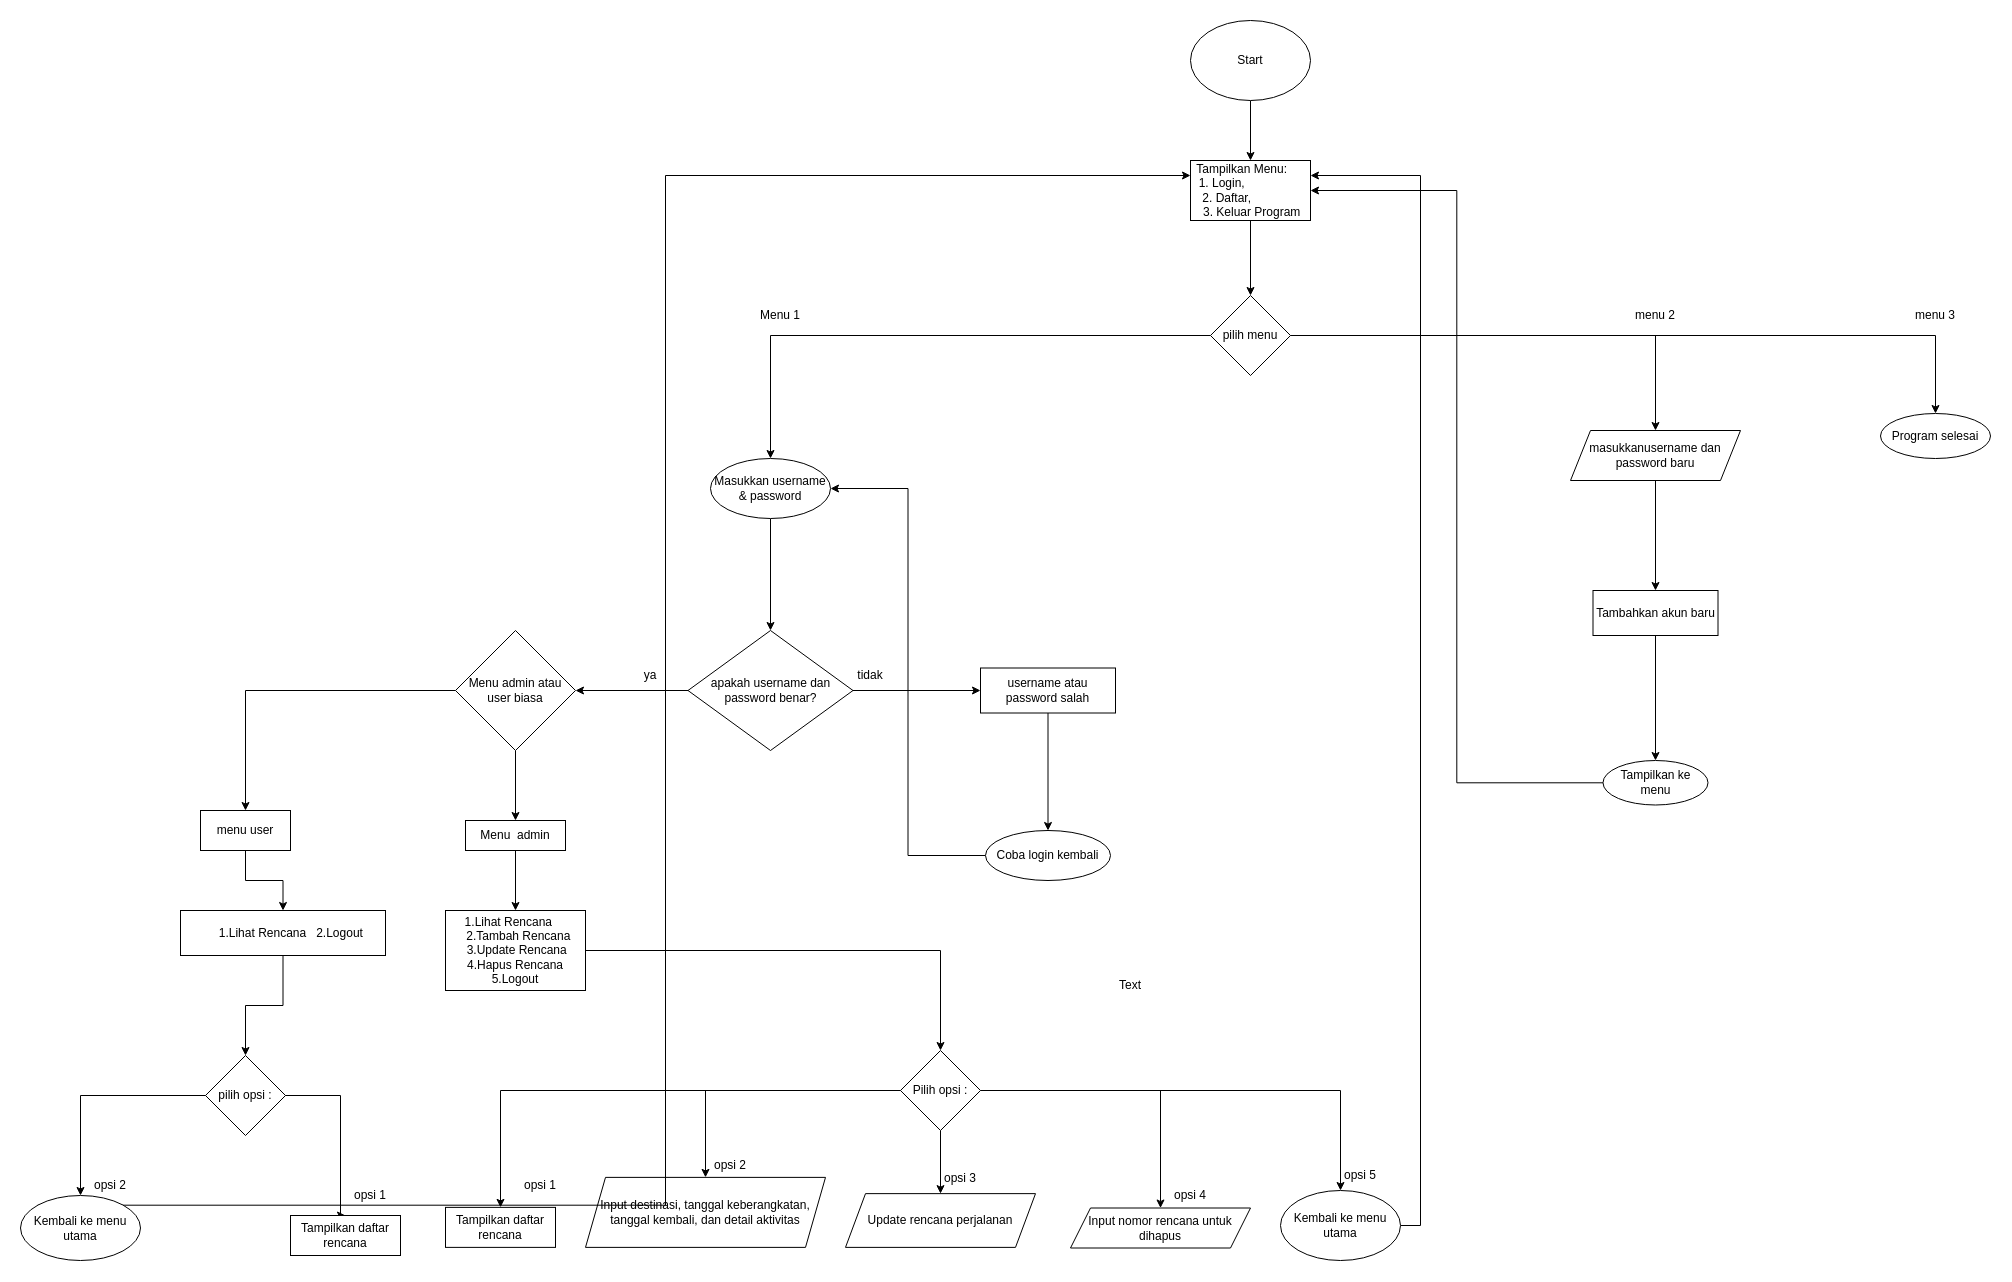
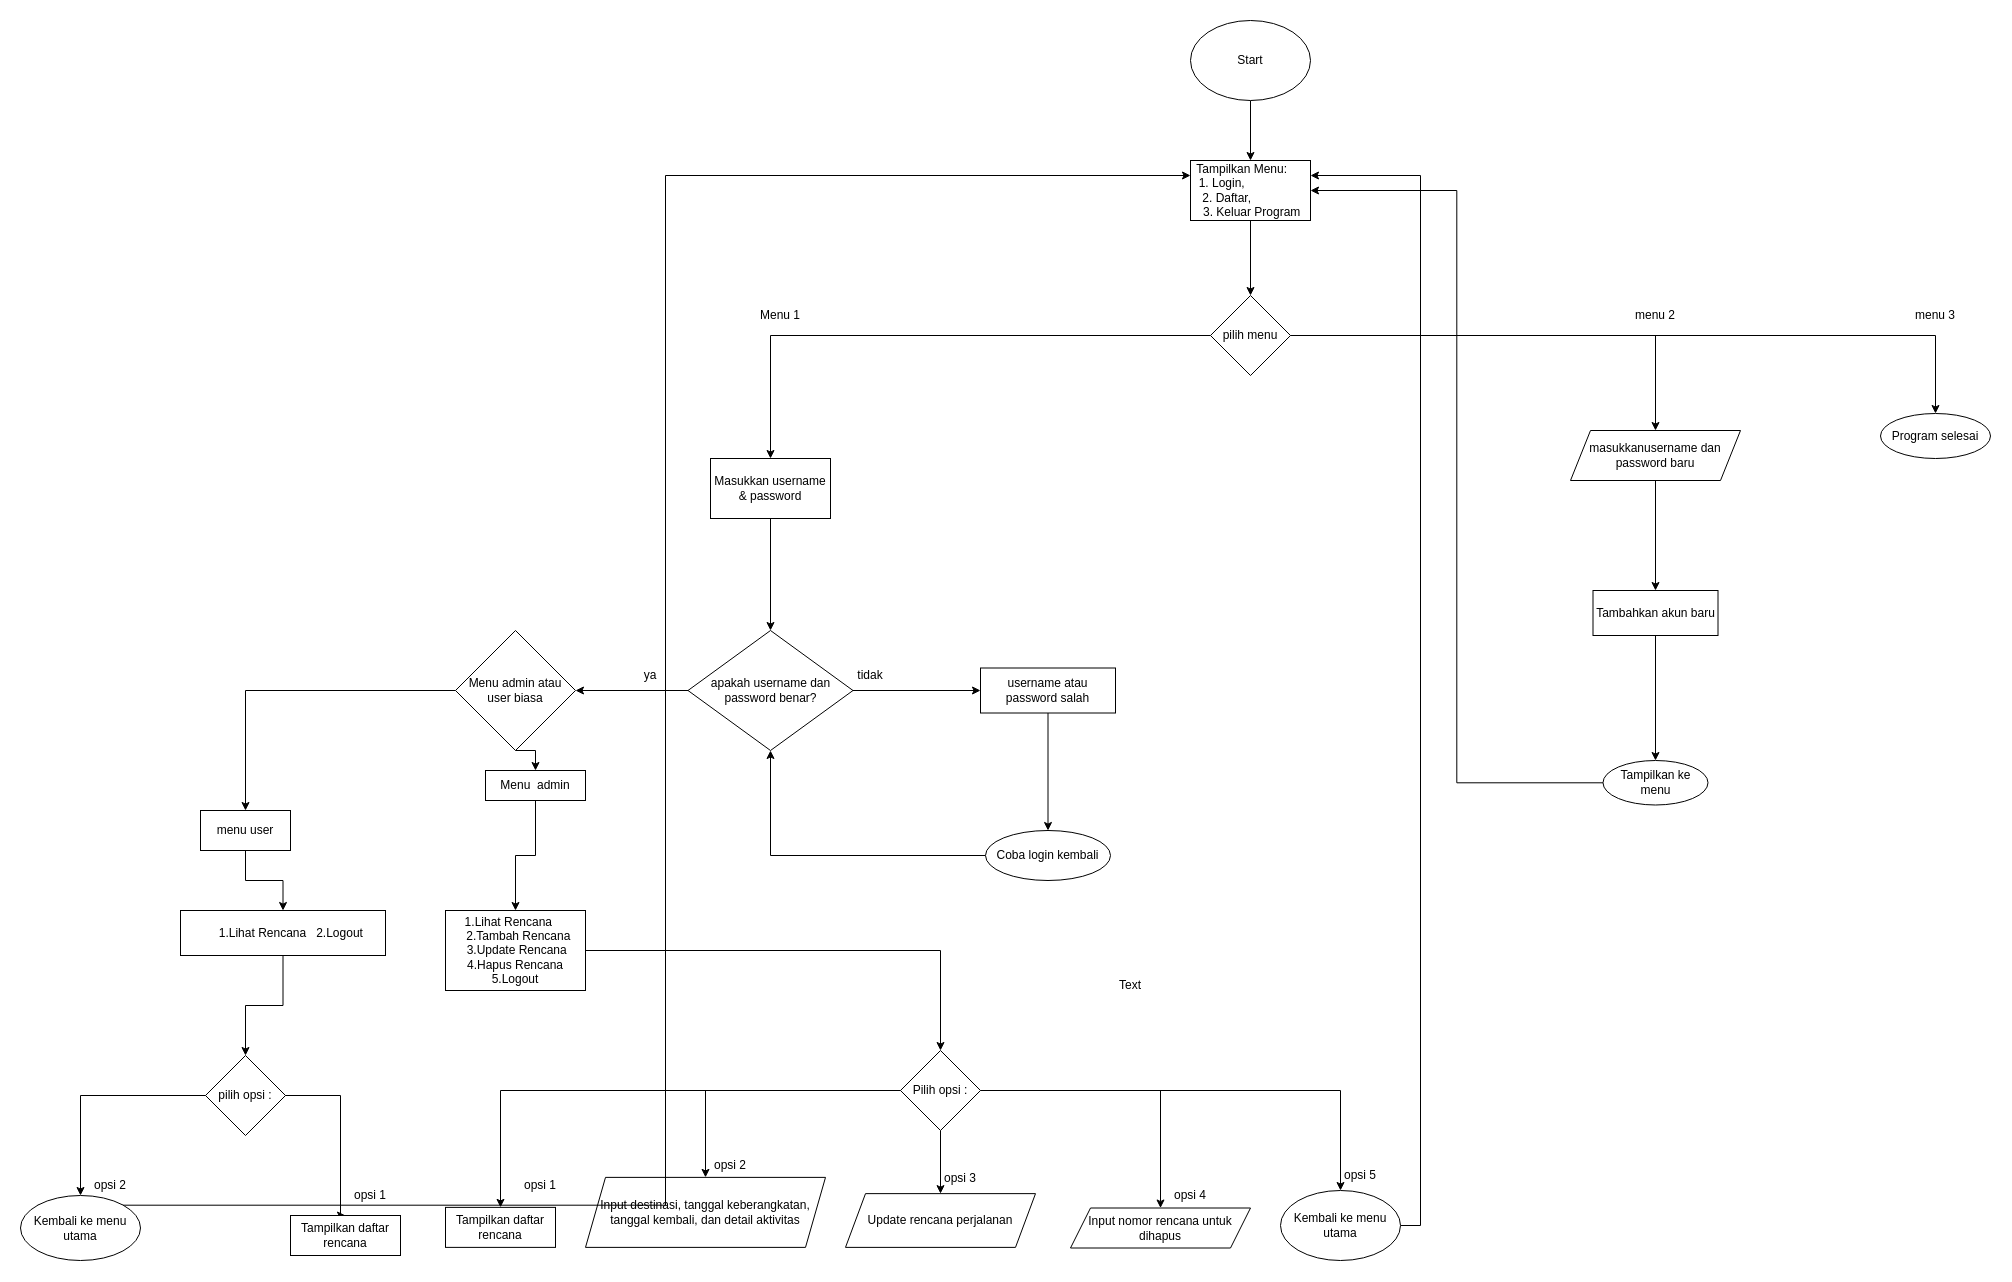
node "Masukkan username & password": shape ellipse -> rectangle
edge "Coba login kembali" -> "Masukkan username & password": now "Coba login kembali" -> "apakah username dan password benar?"
node "Menu admin": moved (516, 836) -> (536, 786)
